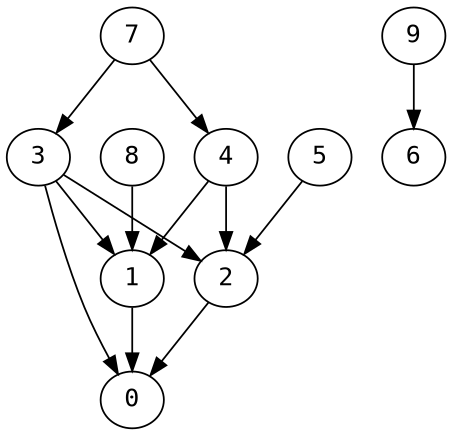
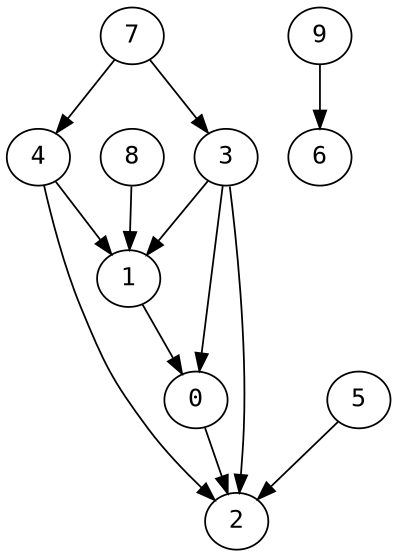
edge "2" -> "0": reversed
